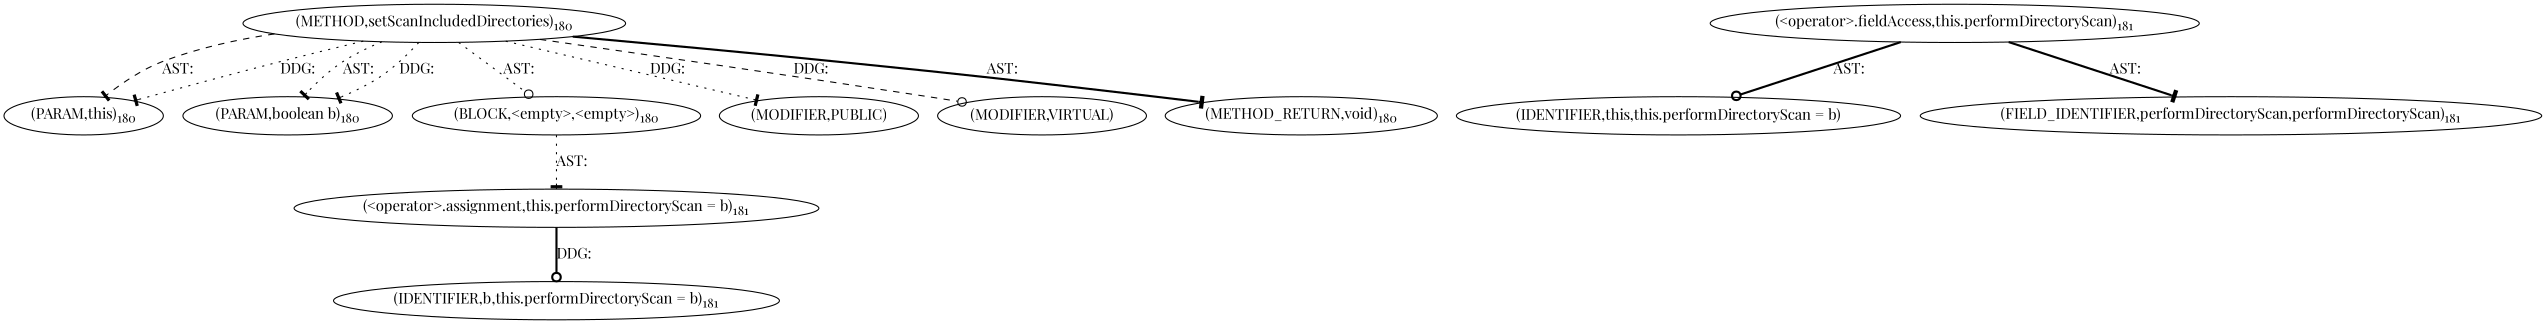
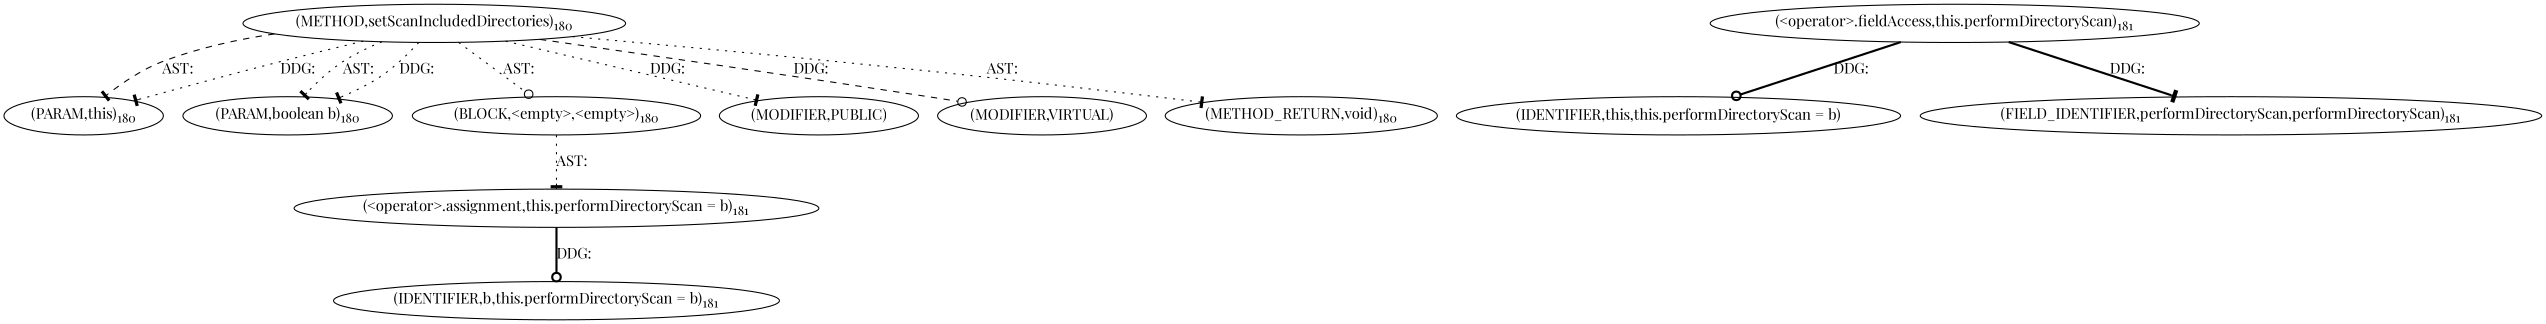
edge "(METHOD,setScanIncludedDirectories)" -> "(METHOD_RETURN,void)": style bold -> dotted
edge "(<operator>.fieldAccess,this.performDirectoryScan)" -> "(IDENTIFIER,this,this.performDirectoryScan = b)": label "AST: " -> "DDG: "
edge "(<operator>.fieldAccess,this.performDirectoryScan)" -> "(FIELD_IDENTIFIER,performDirectoryScan,performDirectoryScan)": label "AST: " -> "DDG: "
